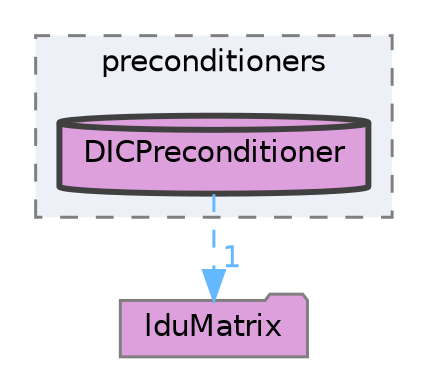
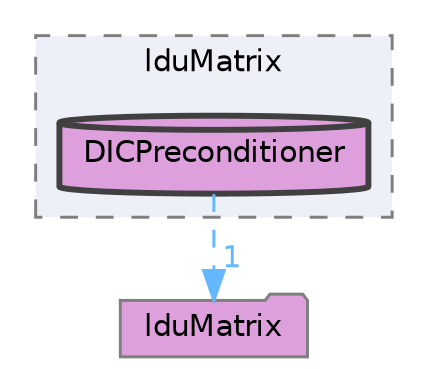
cluster "preconditioners": label "preconditioners" -> "lduMatrix"
